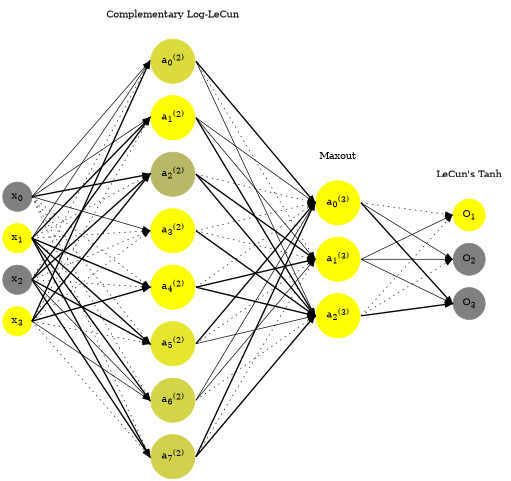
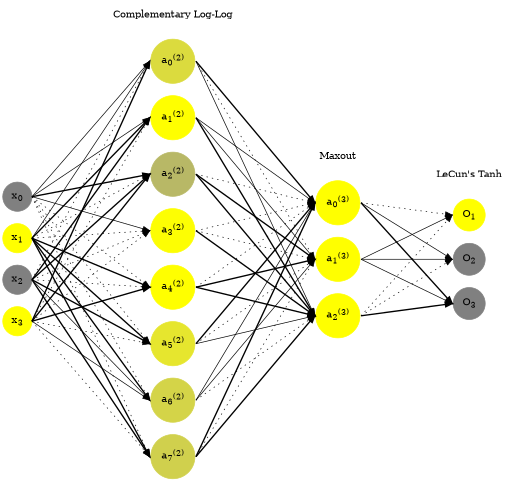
node "Complementary Log-LeCun": label "Complementary Log-LeCun" -> "Complementary Log-Log"
